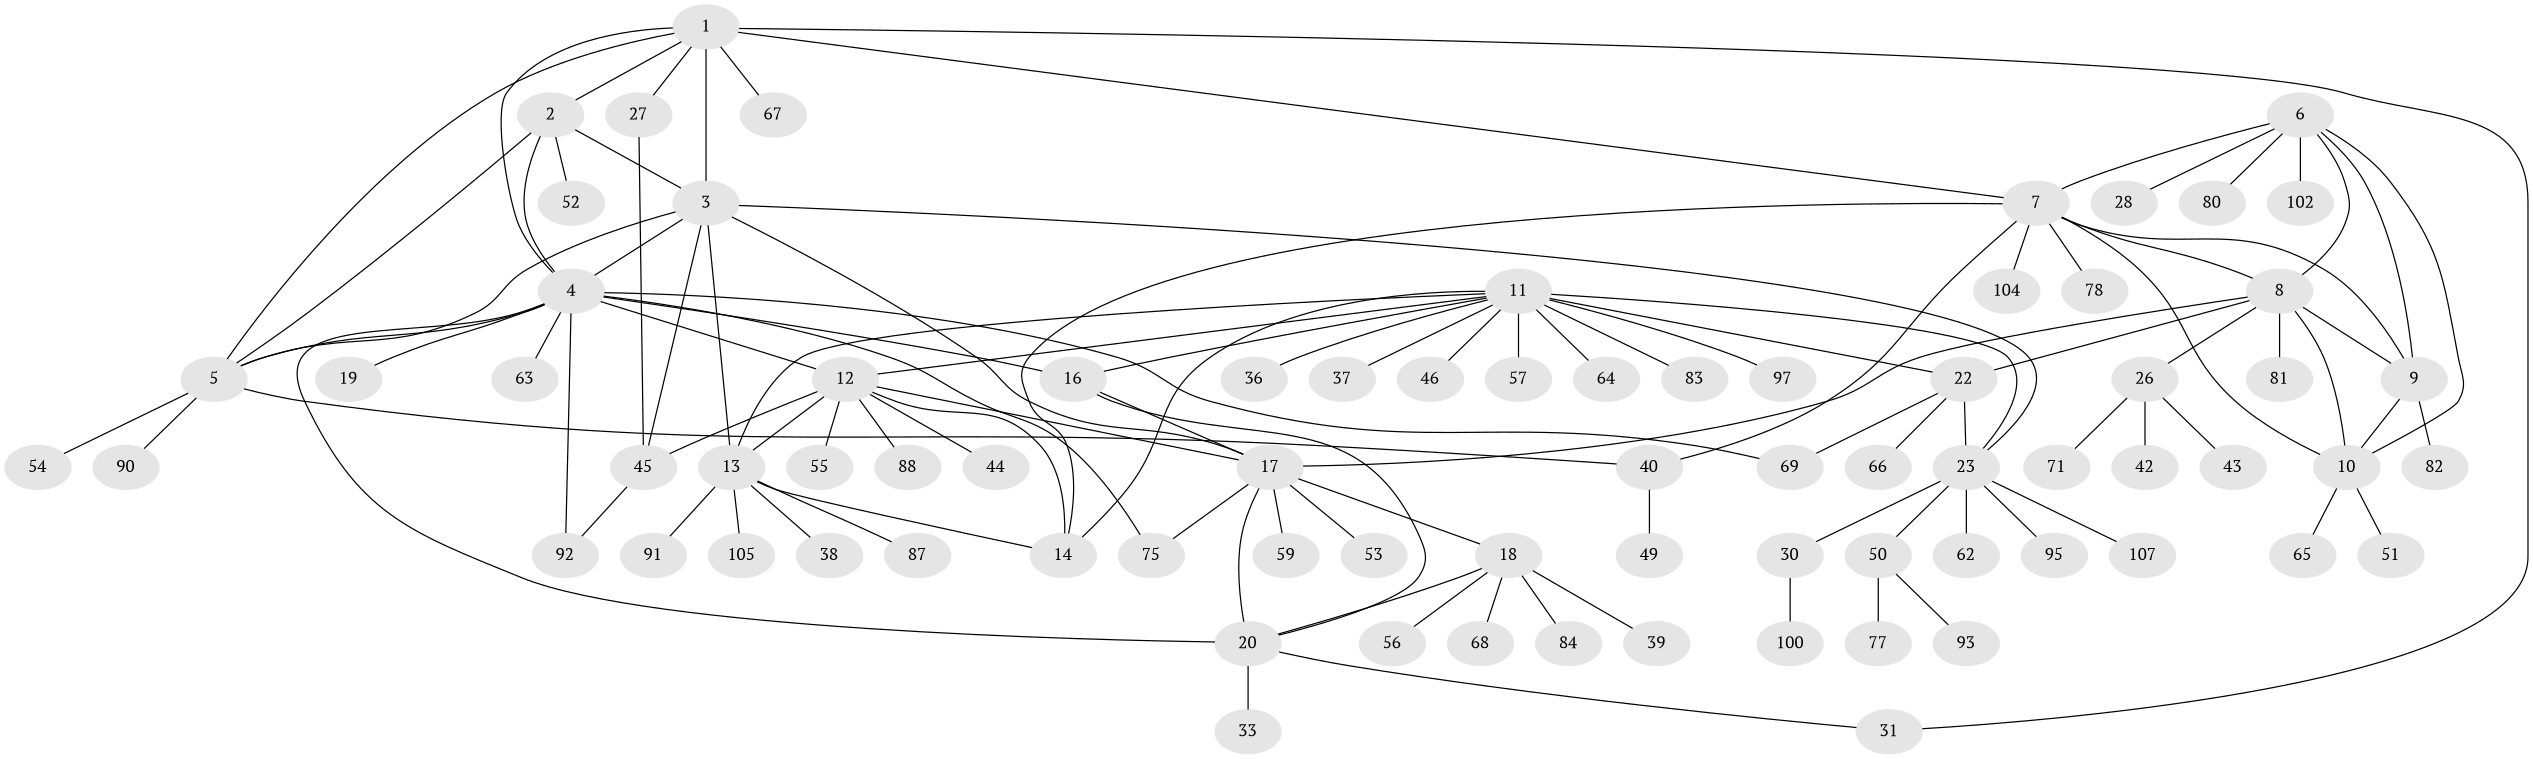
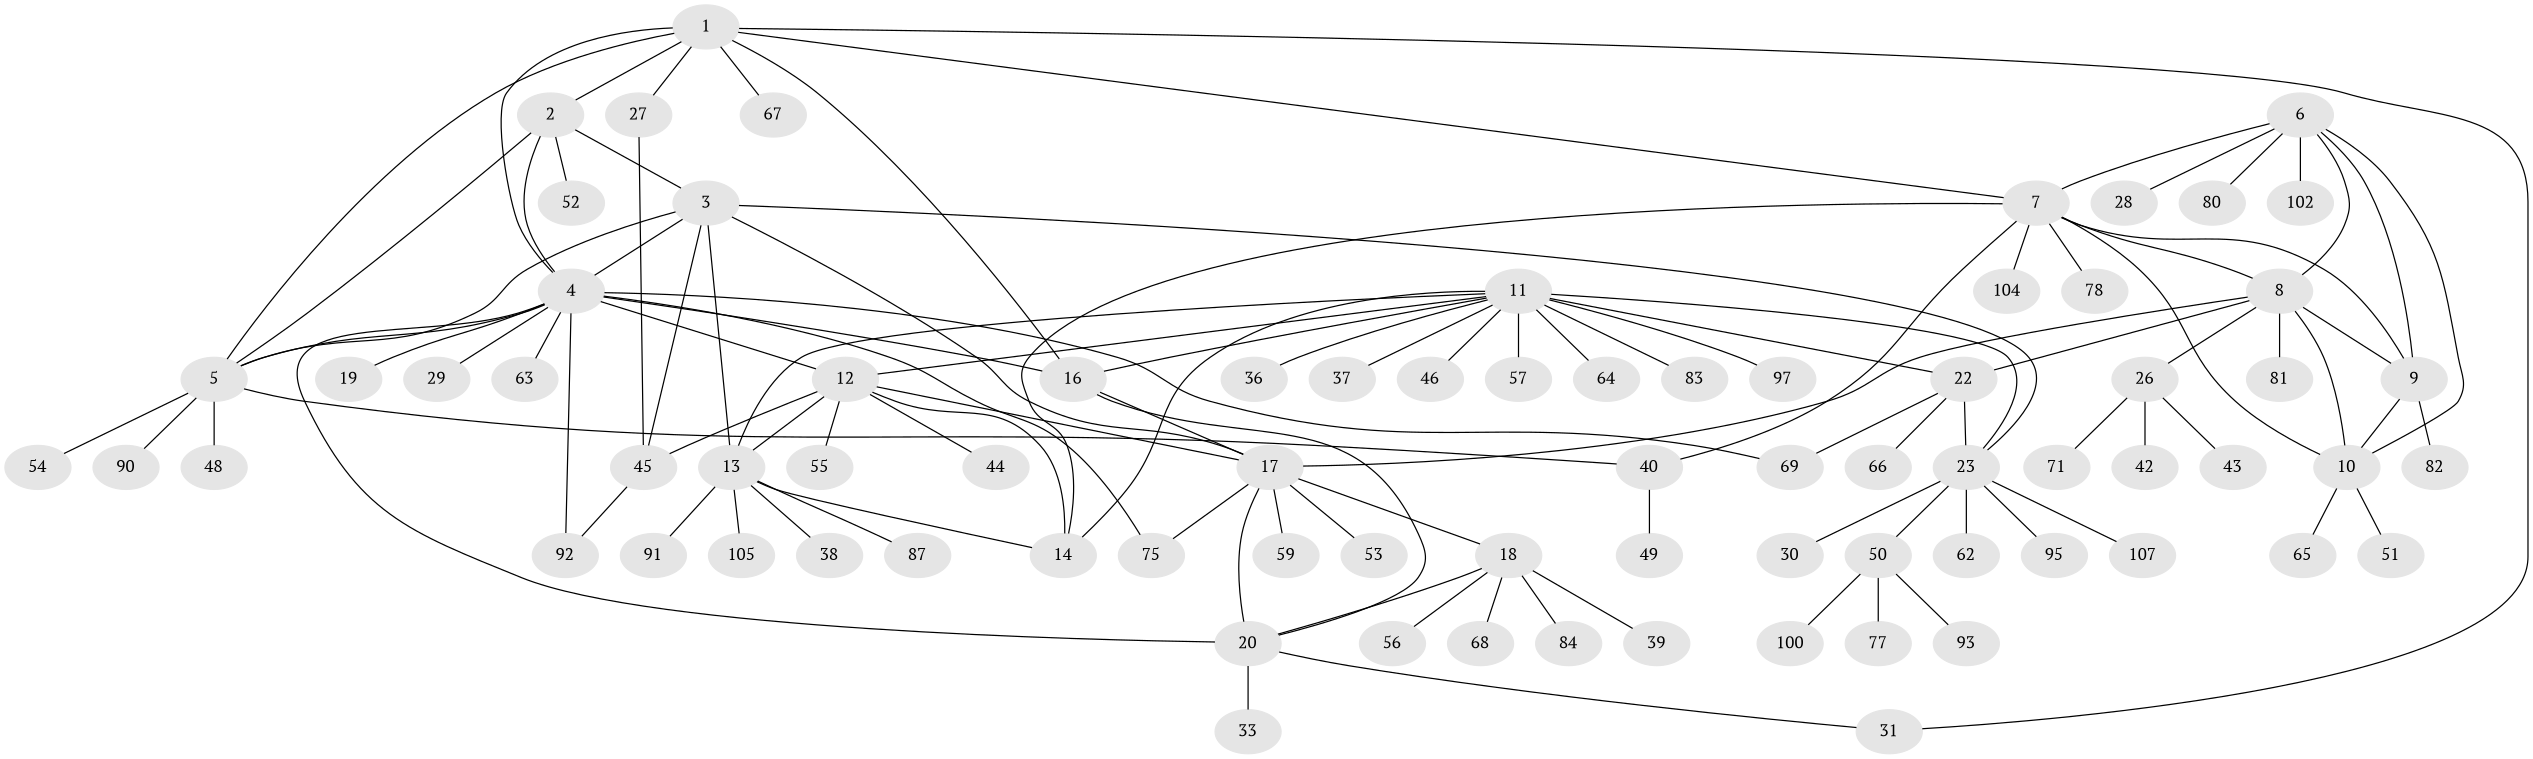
edge "1" -- "3": now "1" -- "16"
node "29": added
node "48": added
node "88": removed
edge "30" -- "100": now "50" -- "100"
